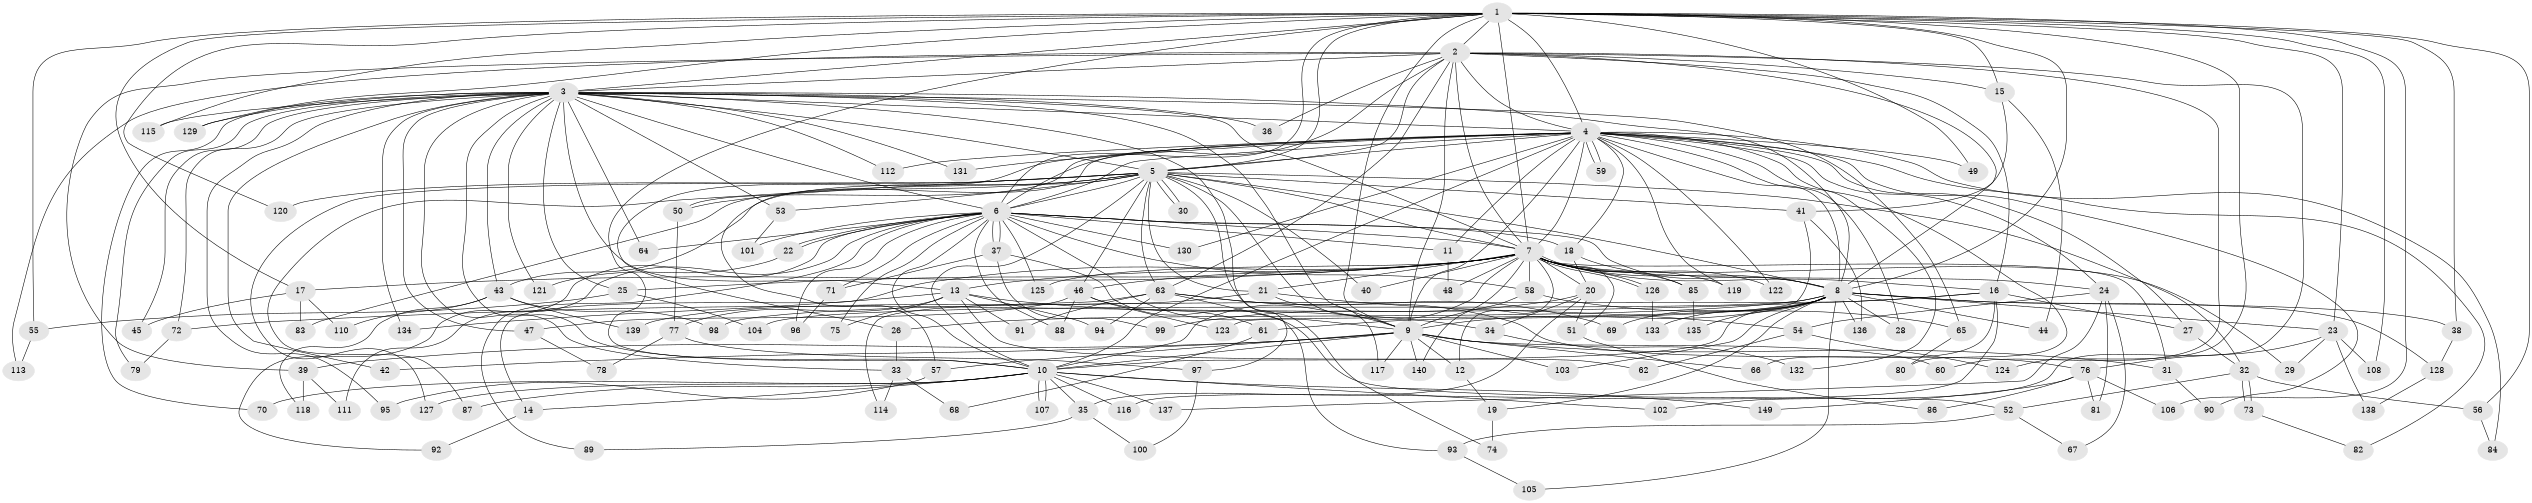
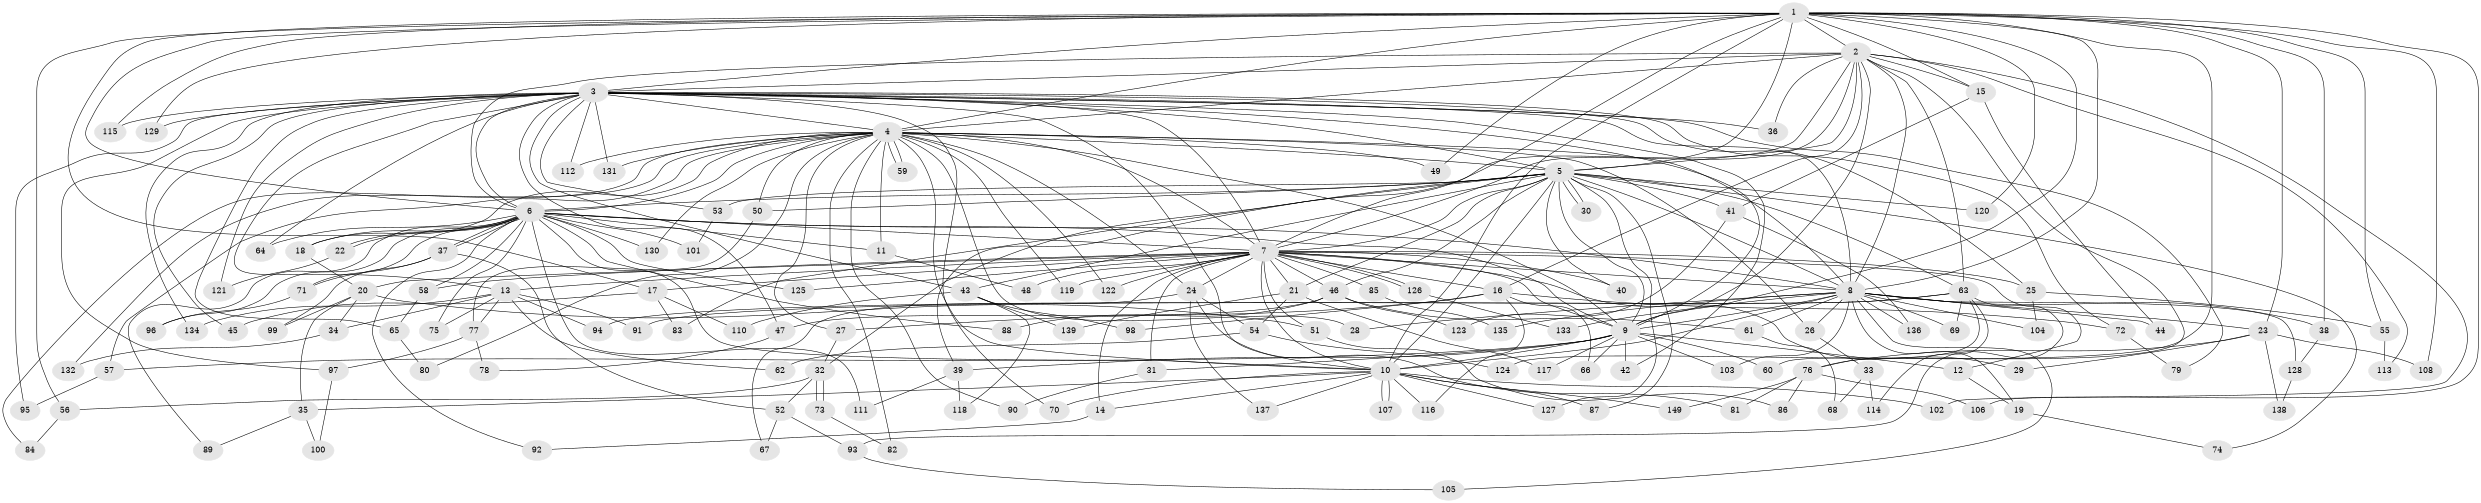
edge "18" -- "85": removed
edge "3" -- "33": removed
node "140": removed
